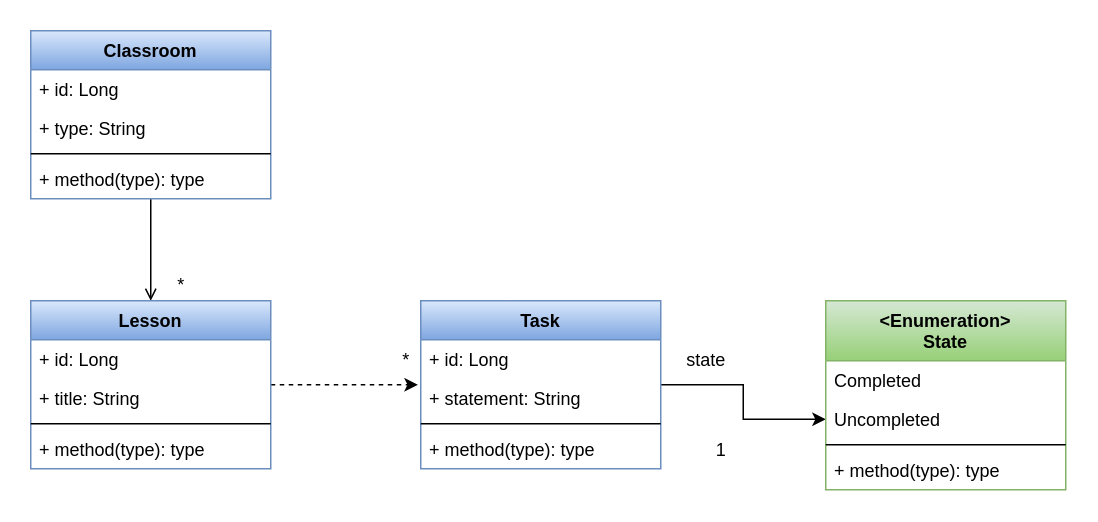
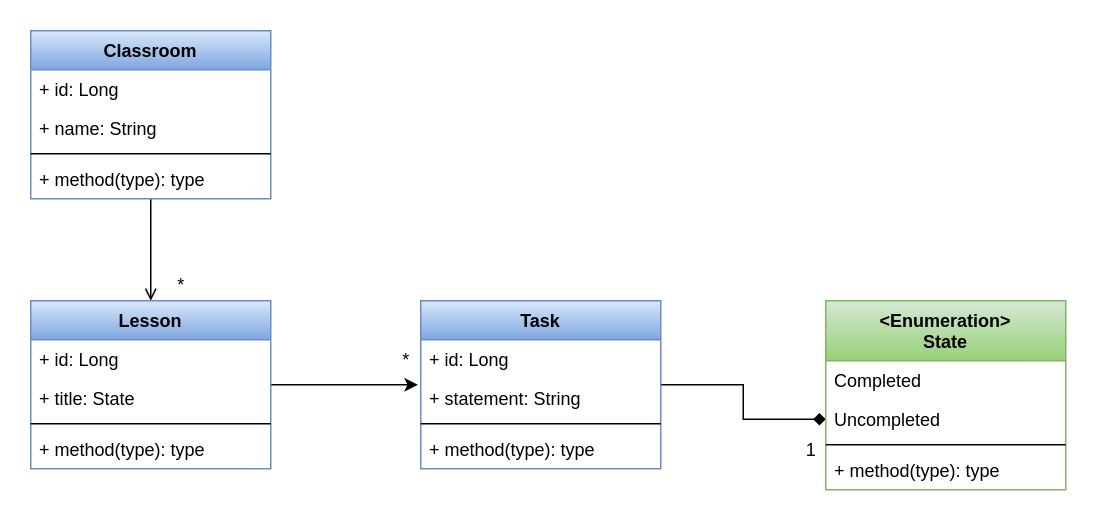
node "+ type: String": label "+ type: String" -> "+ name: String"
node "state": removed
edge "Lesson" -> "+ statement: String": style dashed -> solid
node "+ title: String": label "+ title: String" -> "+ title: State"
edge "Task" -> "Uncompleted": arrowhead classic -> diamond
node "1": moved (721, 451) -> (811, 451)
